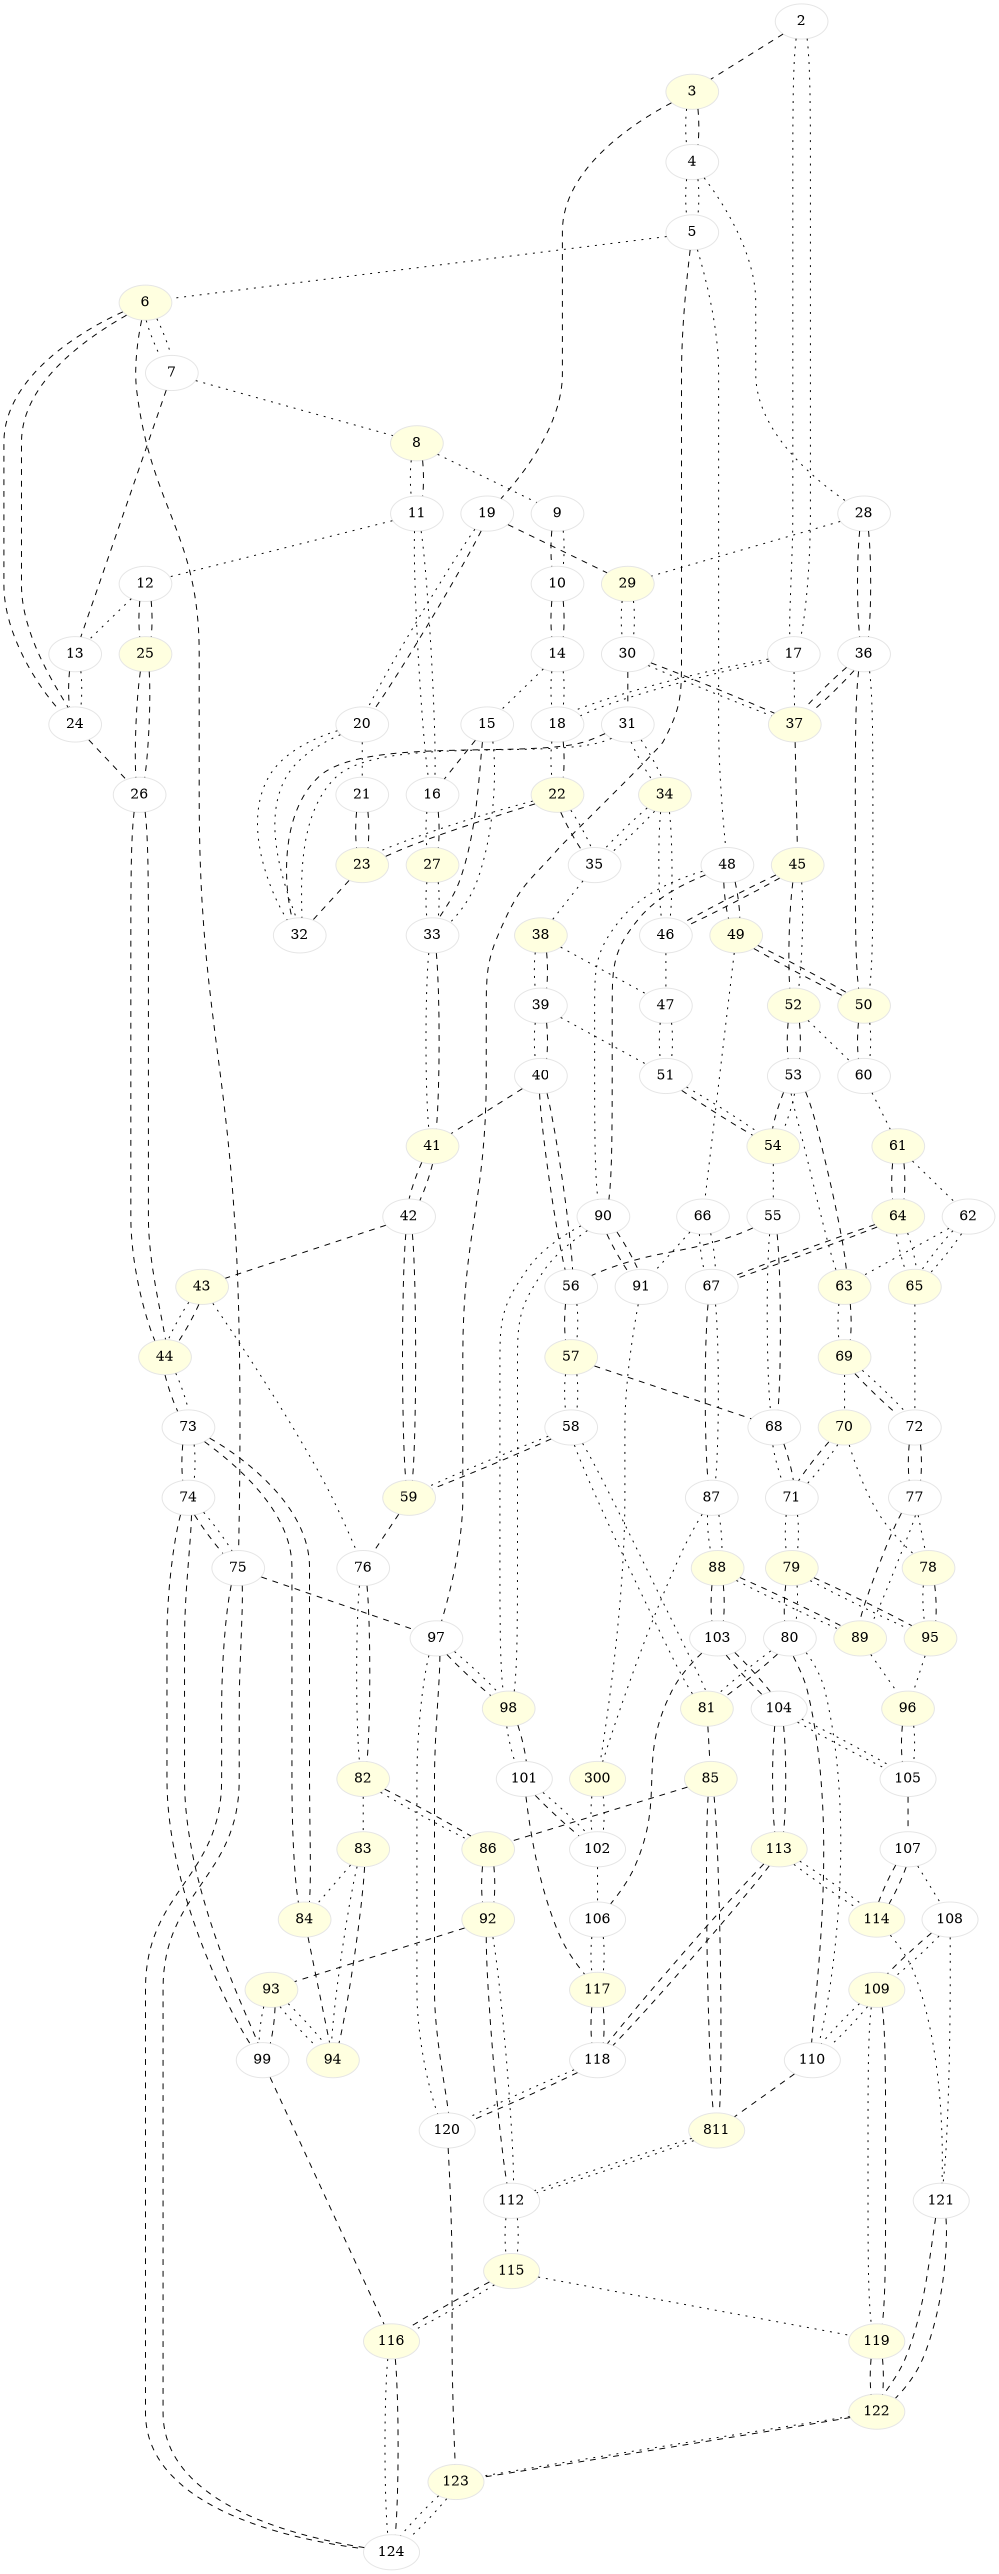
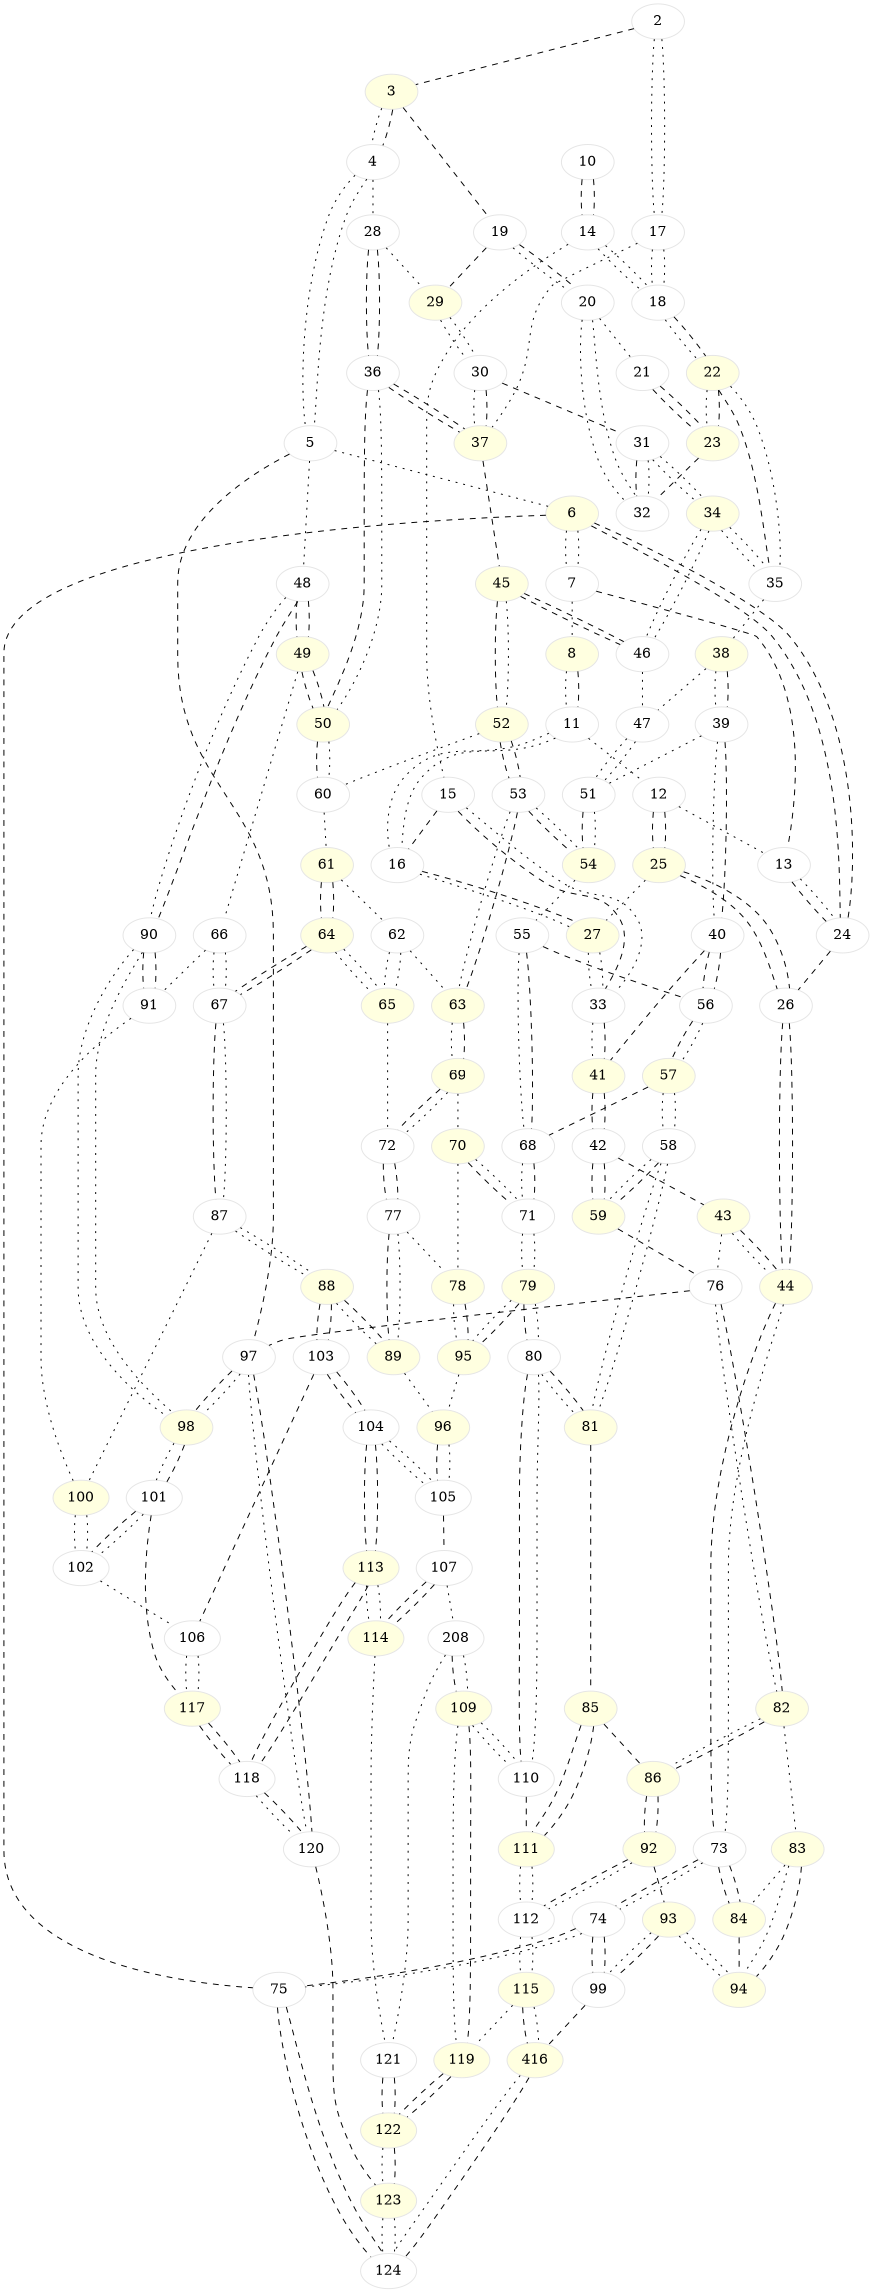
node "9": removed
edge "25" -- "27": added
edge "75" -- "97": now "76" -- "97"
node "300": label "300" -> "100"
node "108": label "108" -> "208"
node "811": label "811" -> "111"
node "116": label "116" -> "416"
